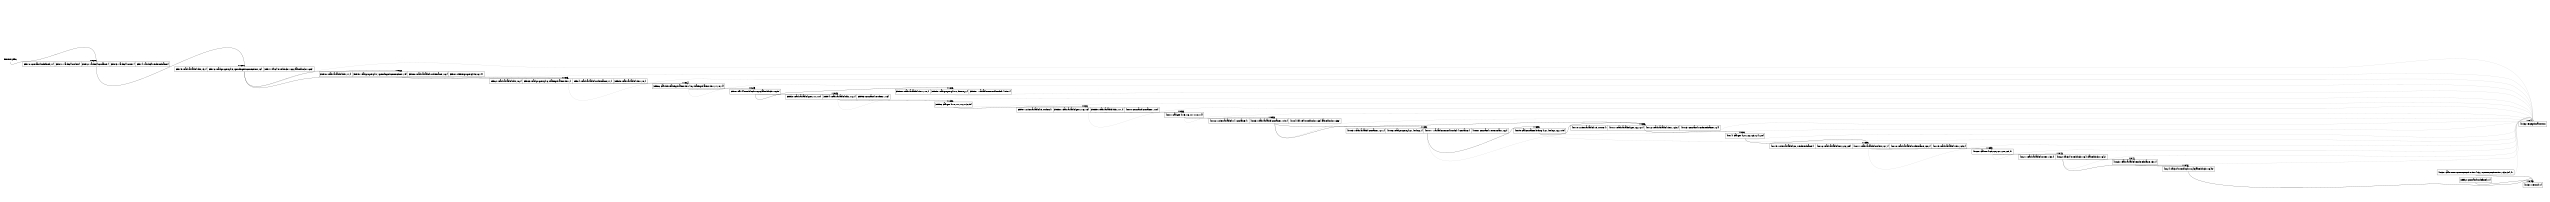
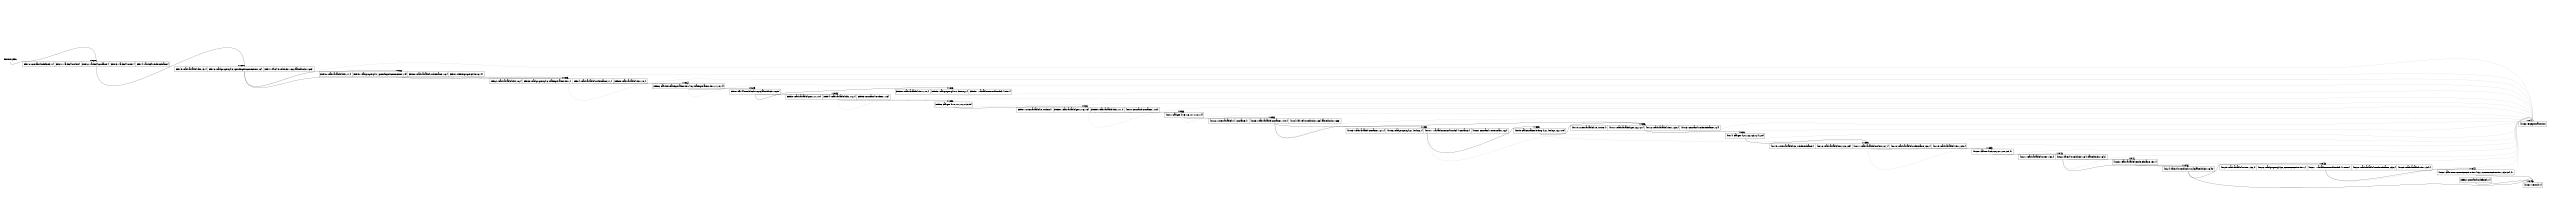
node "40025: read-variable['router',v32,-]": added
